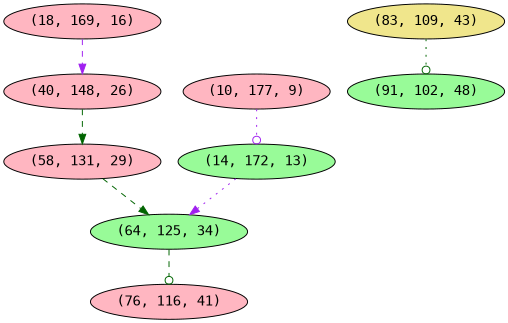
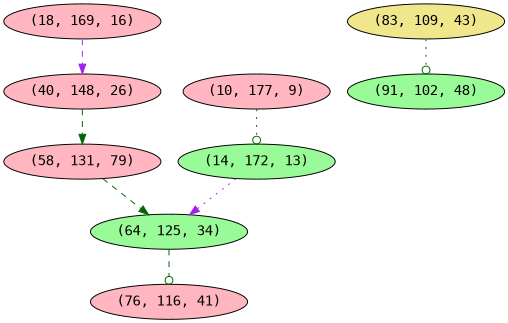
edge "(10, 177, 9)" -> "(14, 172, 13)": color purple -> darkgreen
node "(58, 131, 29)": label "(58, 131, 29)" -> "(58, 131, 79)"
